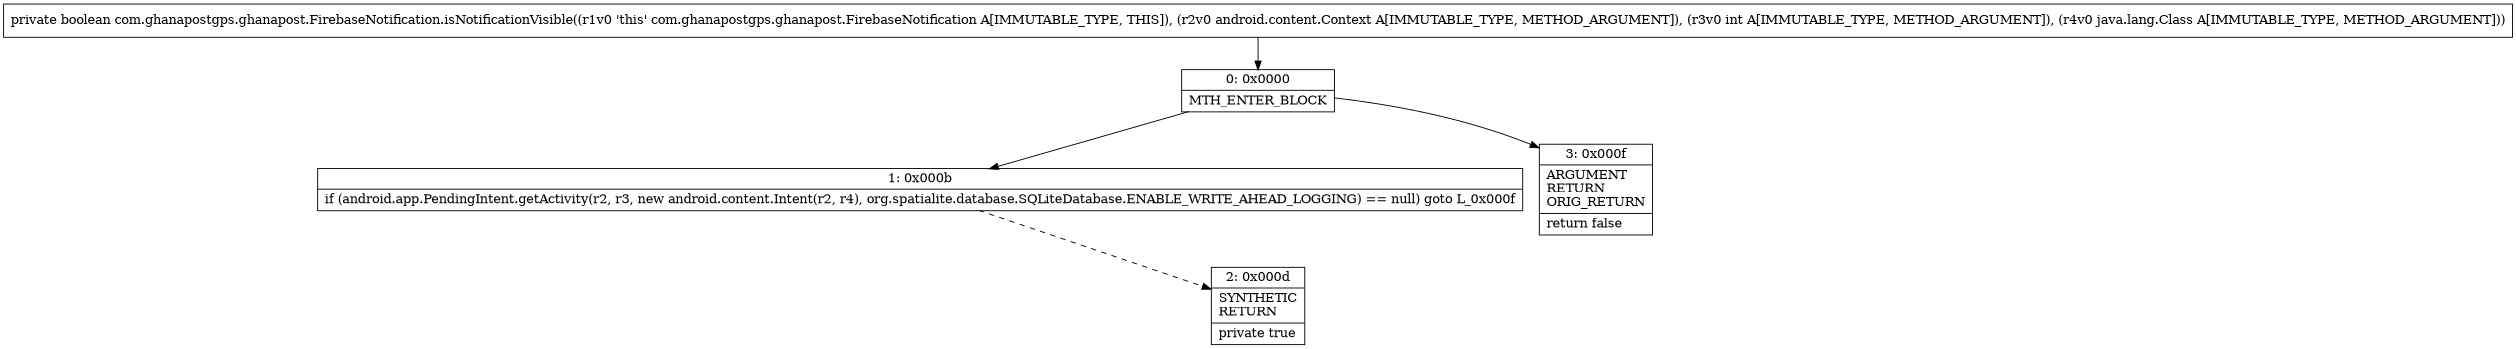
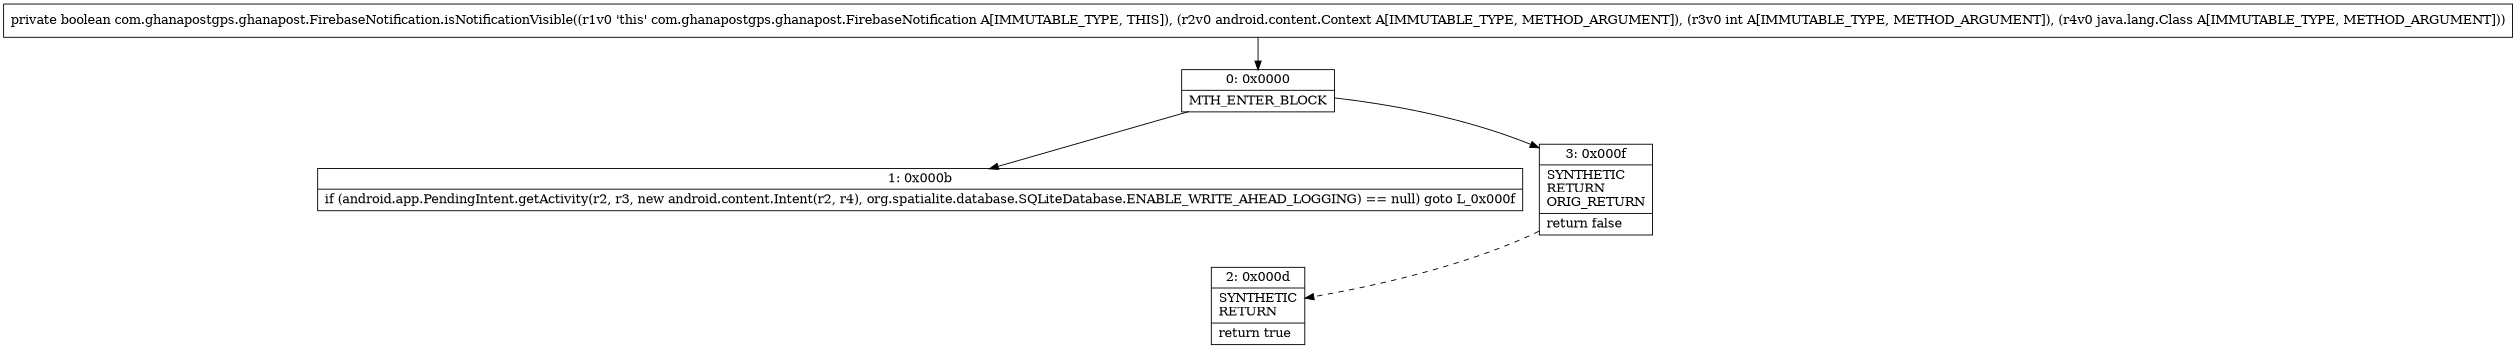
node "3: 0x000f": text "ARGUMENT" -> "SYNTHETIC"
edge "1: 0x000b" -> "2: 0x000d": now "3: 0x000f" -> "2: 0x000d"
node "2: 0x000d": text "private true" -> "return true"
